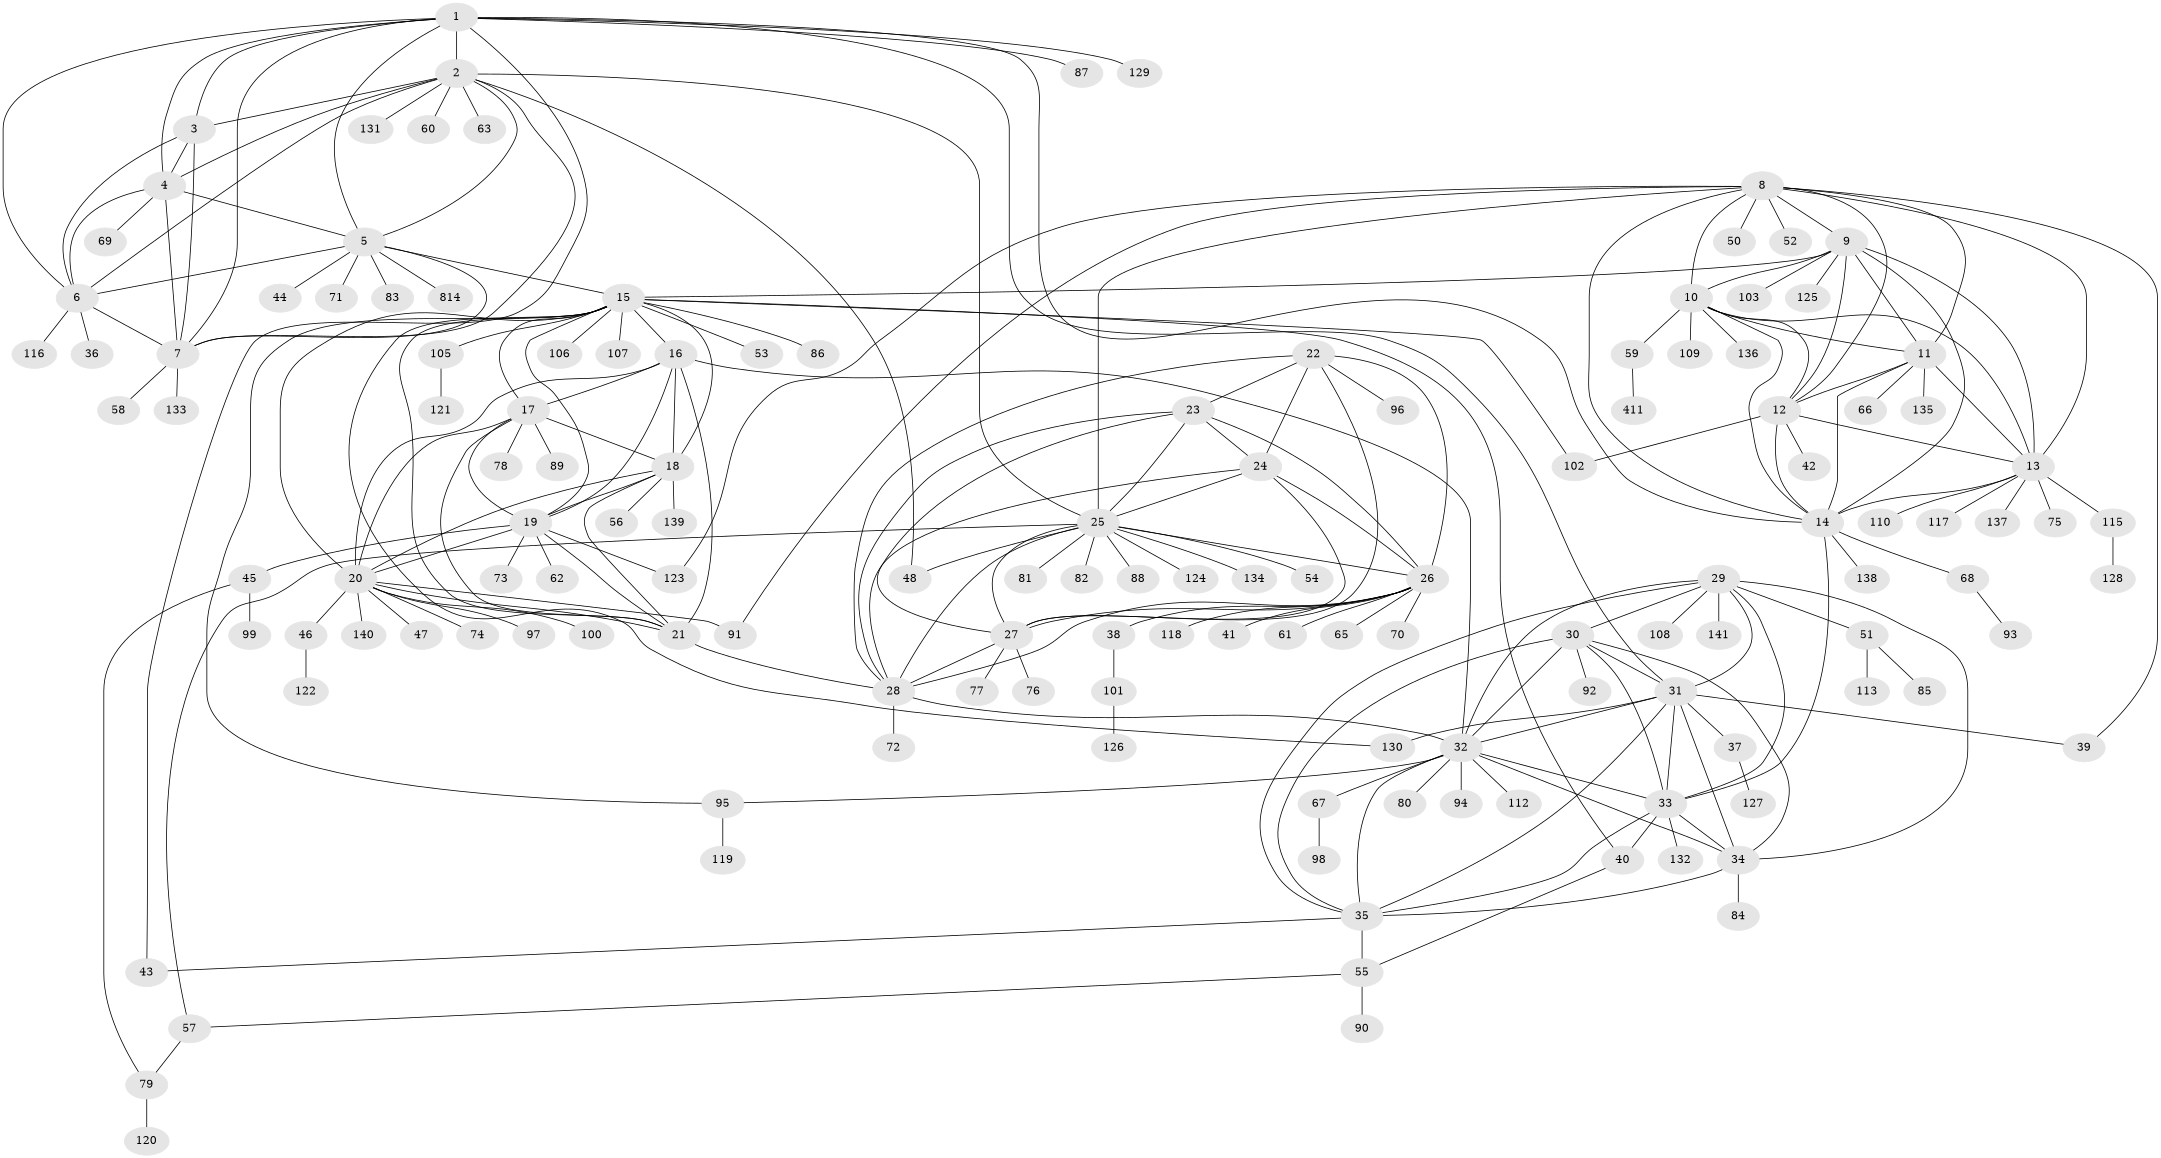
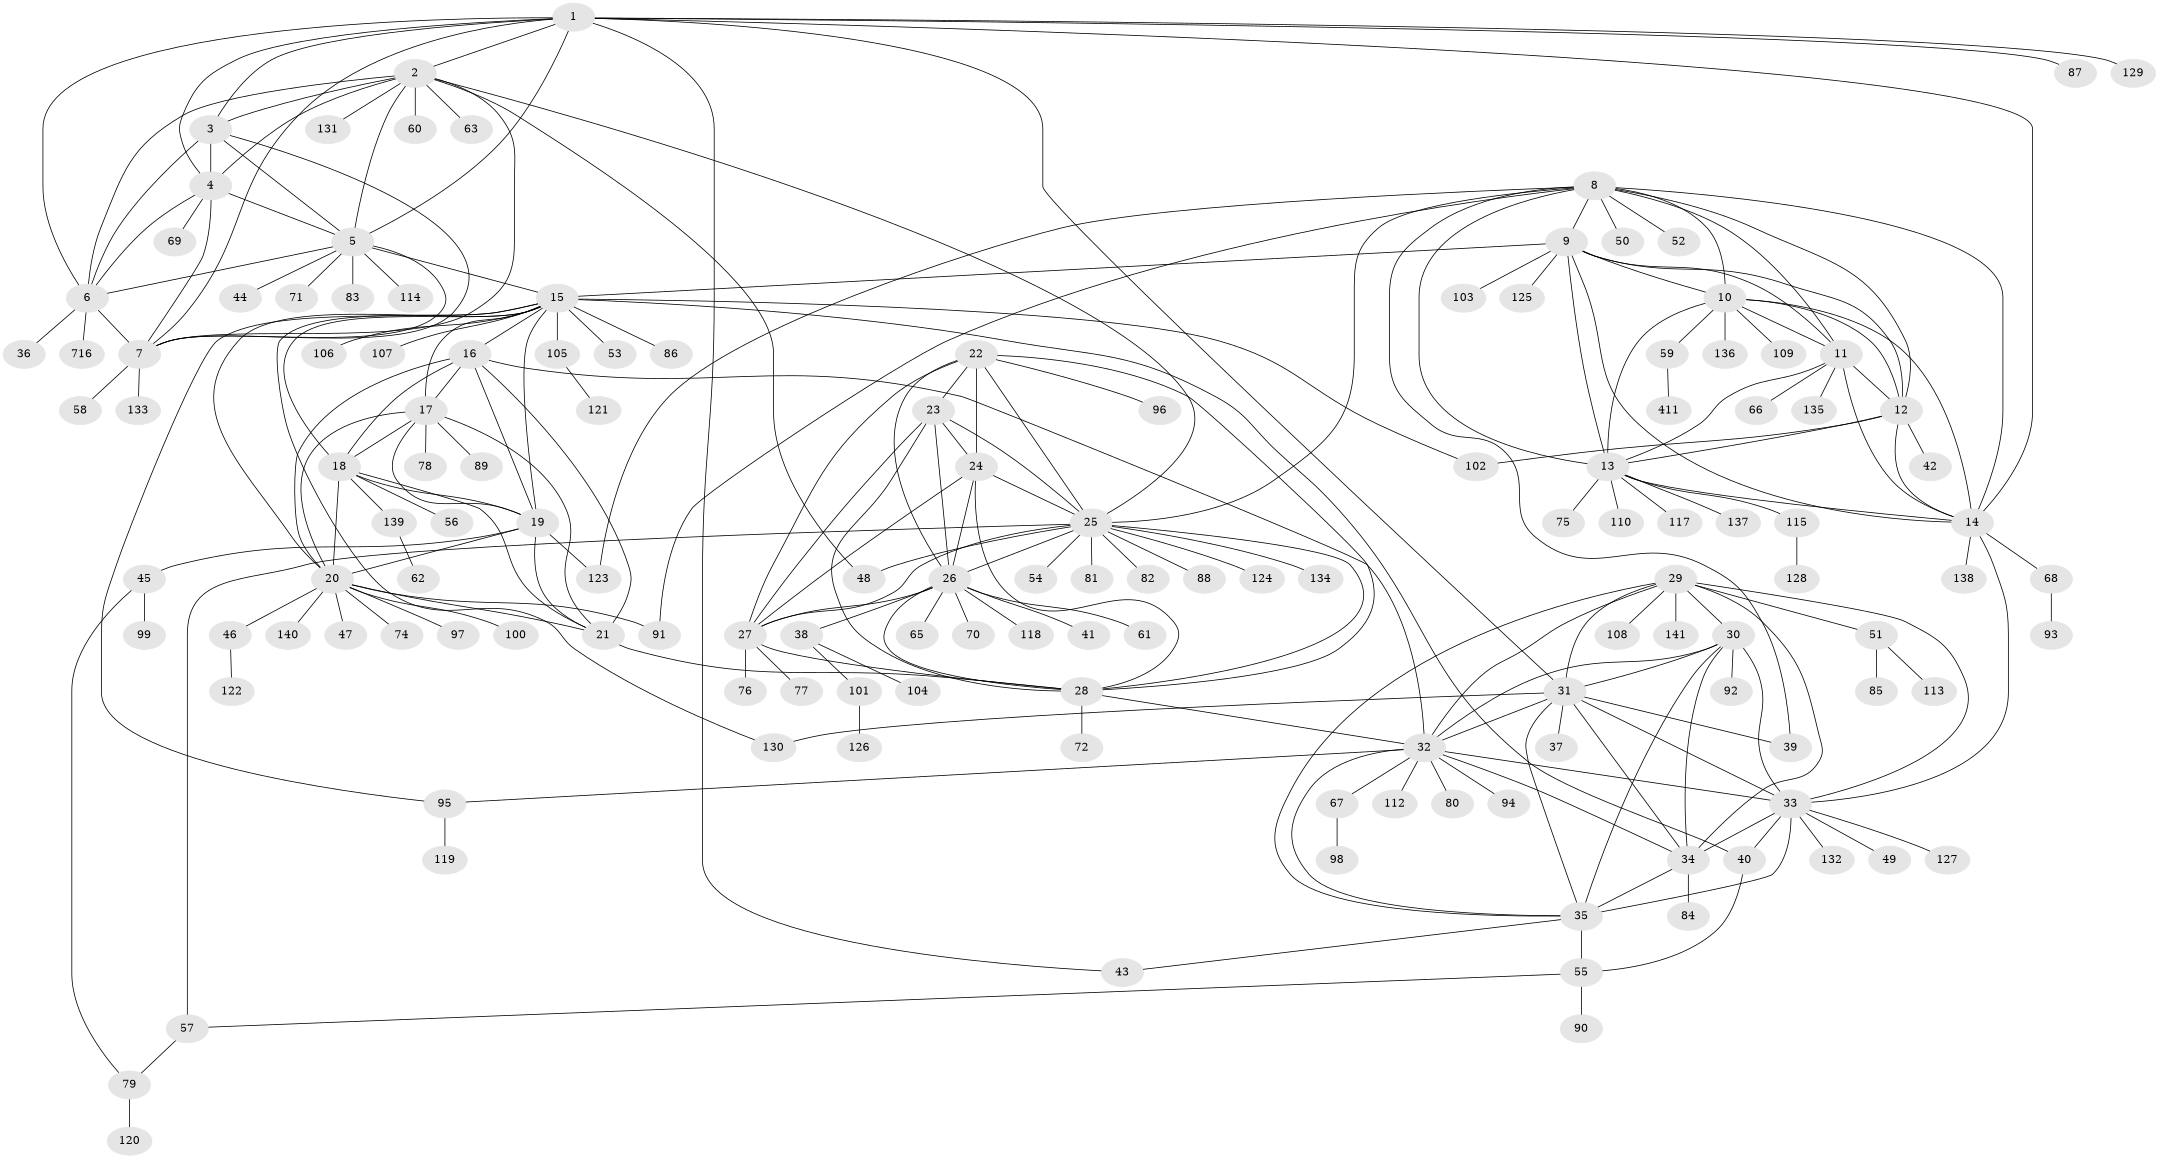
edge "3" -- "5": added
node "814": label "814" -> "114"
node "116": label "116" -> "716"
edge "22" -- "25": added
edge "15" -- "21": removed
edge "19" -- "62": now "139" -- "62"
node "73": removed
node "104": added
edge "37" -- "127": now "33" -- "127"
node "49": added
